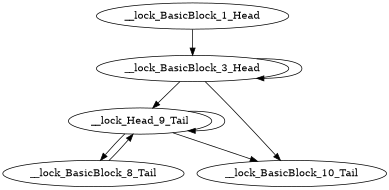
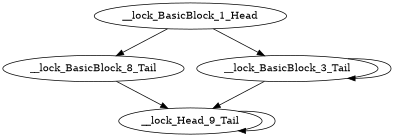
node "__lock_BasicBlock_3_Head": label "__lock_BasicBlock_3_Head" -> "__lock_BasicBlock_3_Tail"
edge "__lock_Head_9_Tail" -> "__lock_BasicBlock_8_Tail": now "__lock_BasicBlock_1_Head" -> "__lock_BasicBlock_8_Tail"
node "__lock_BasicBlock_10_Tail": removed
